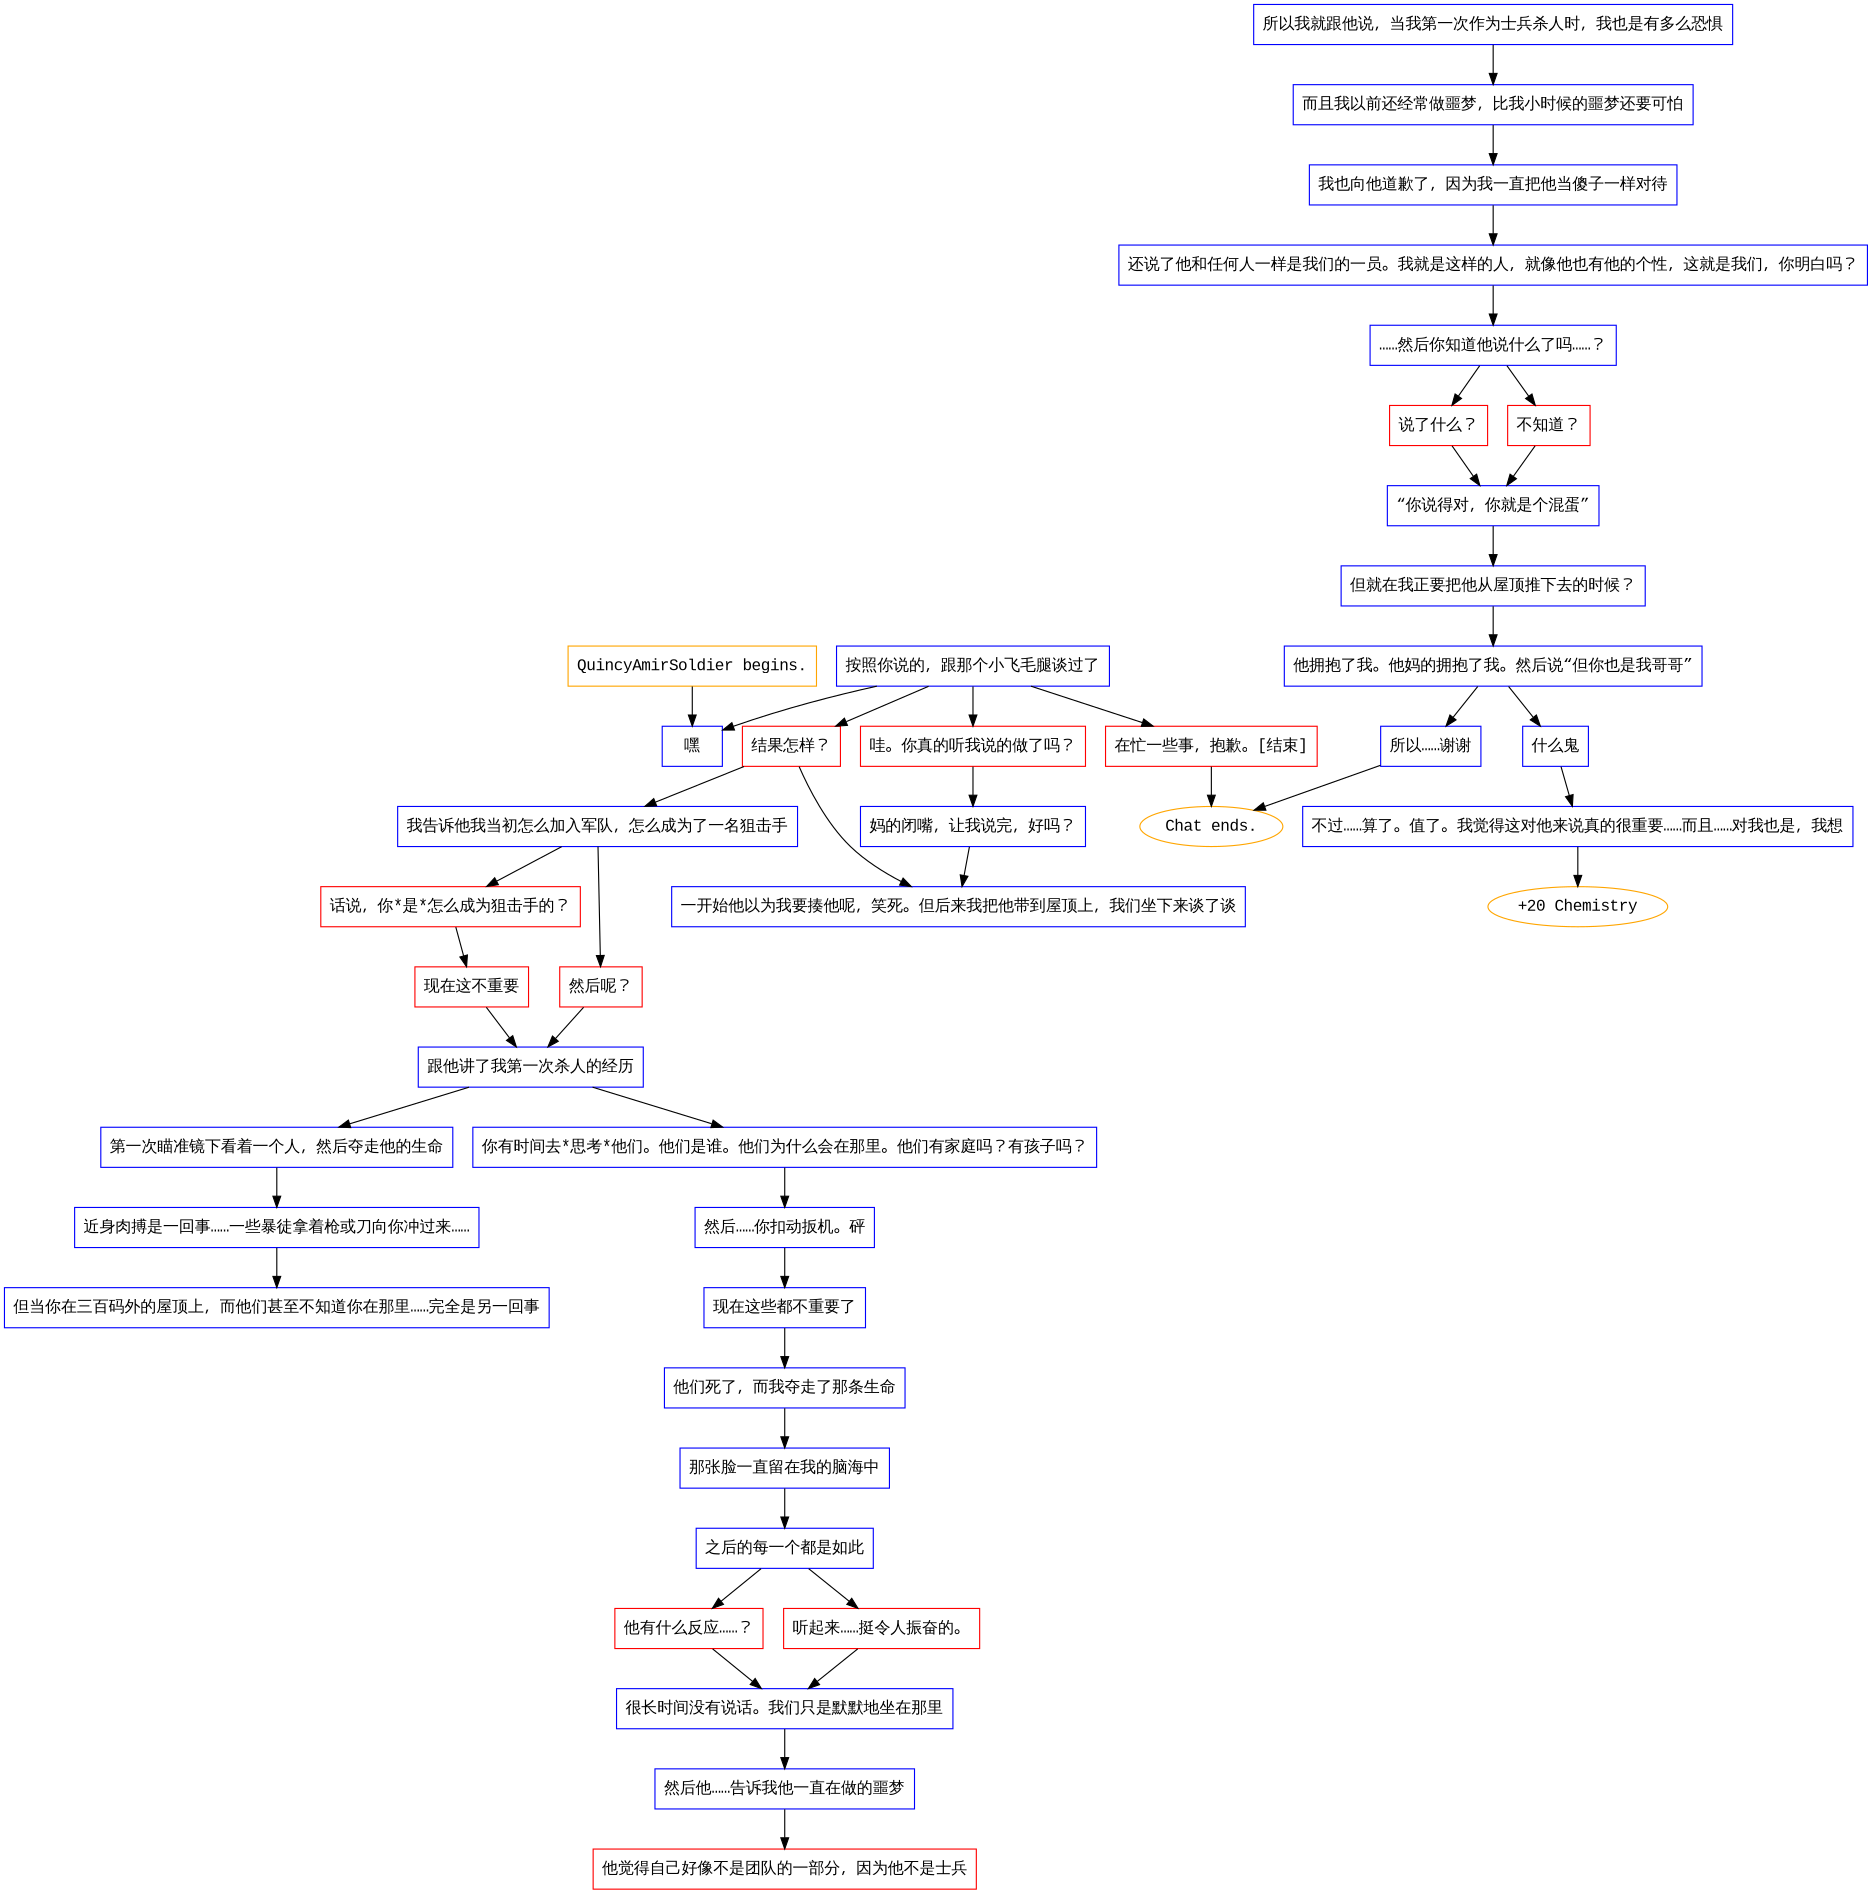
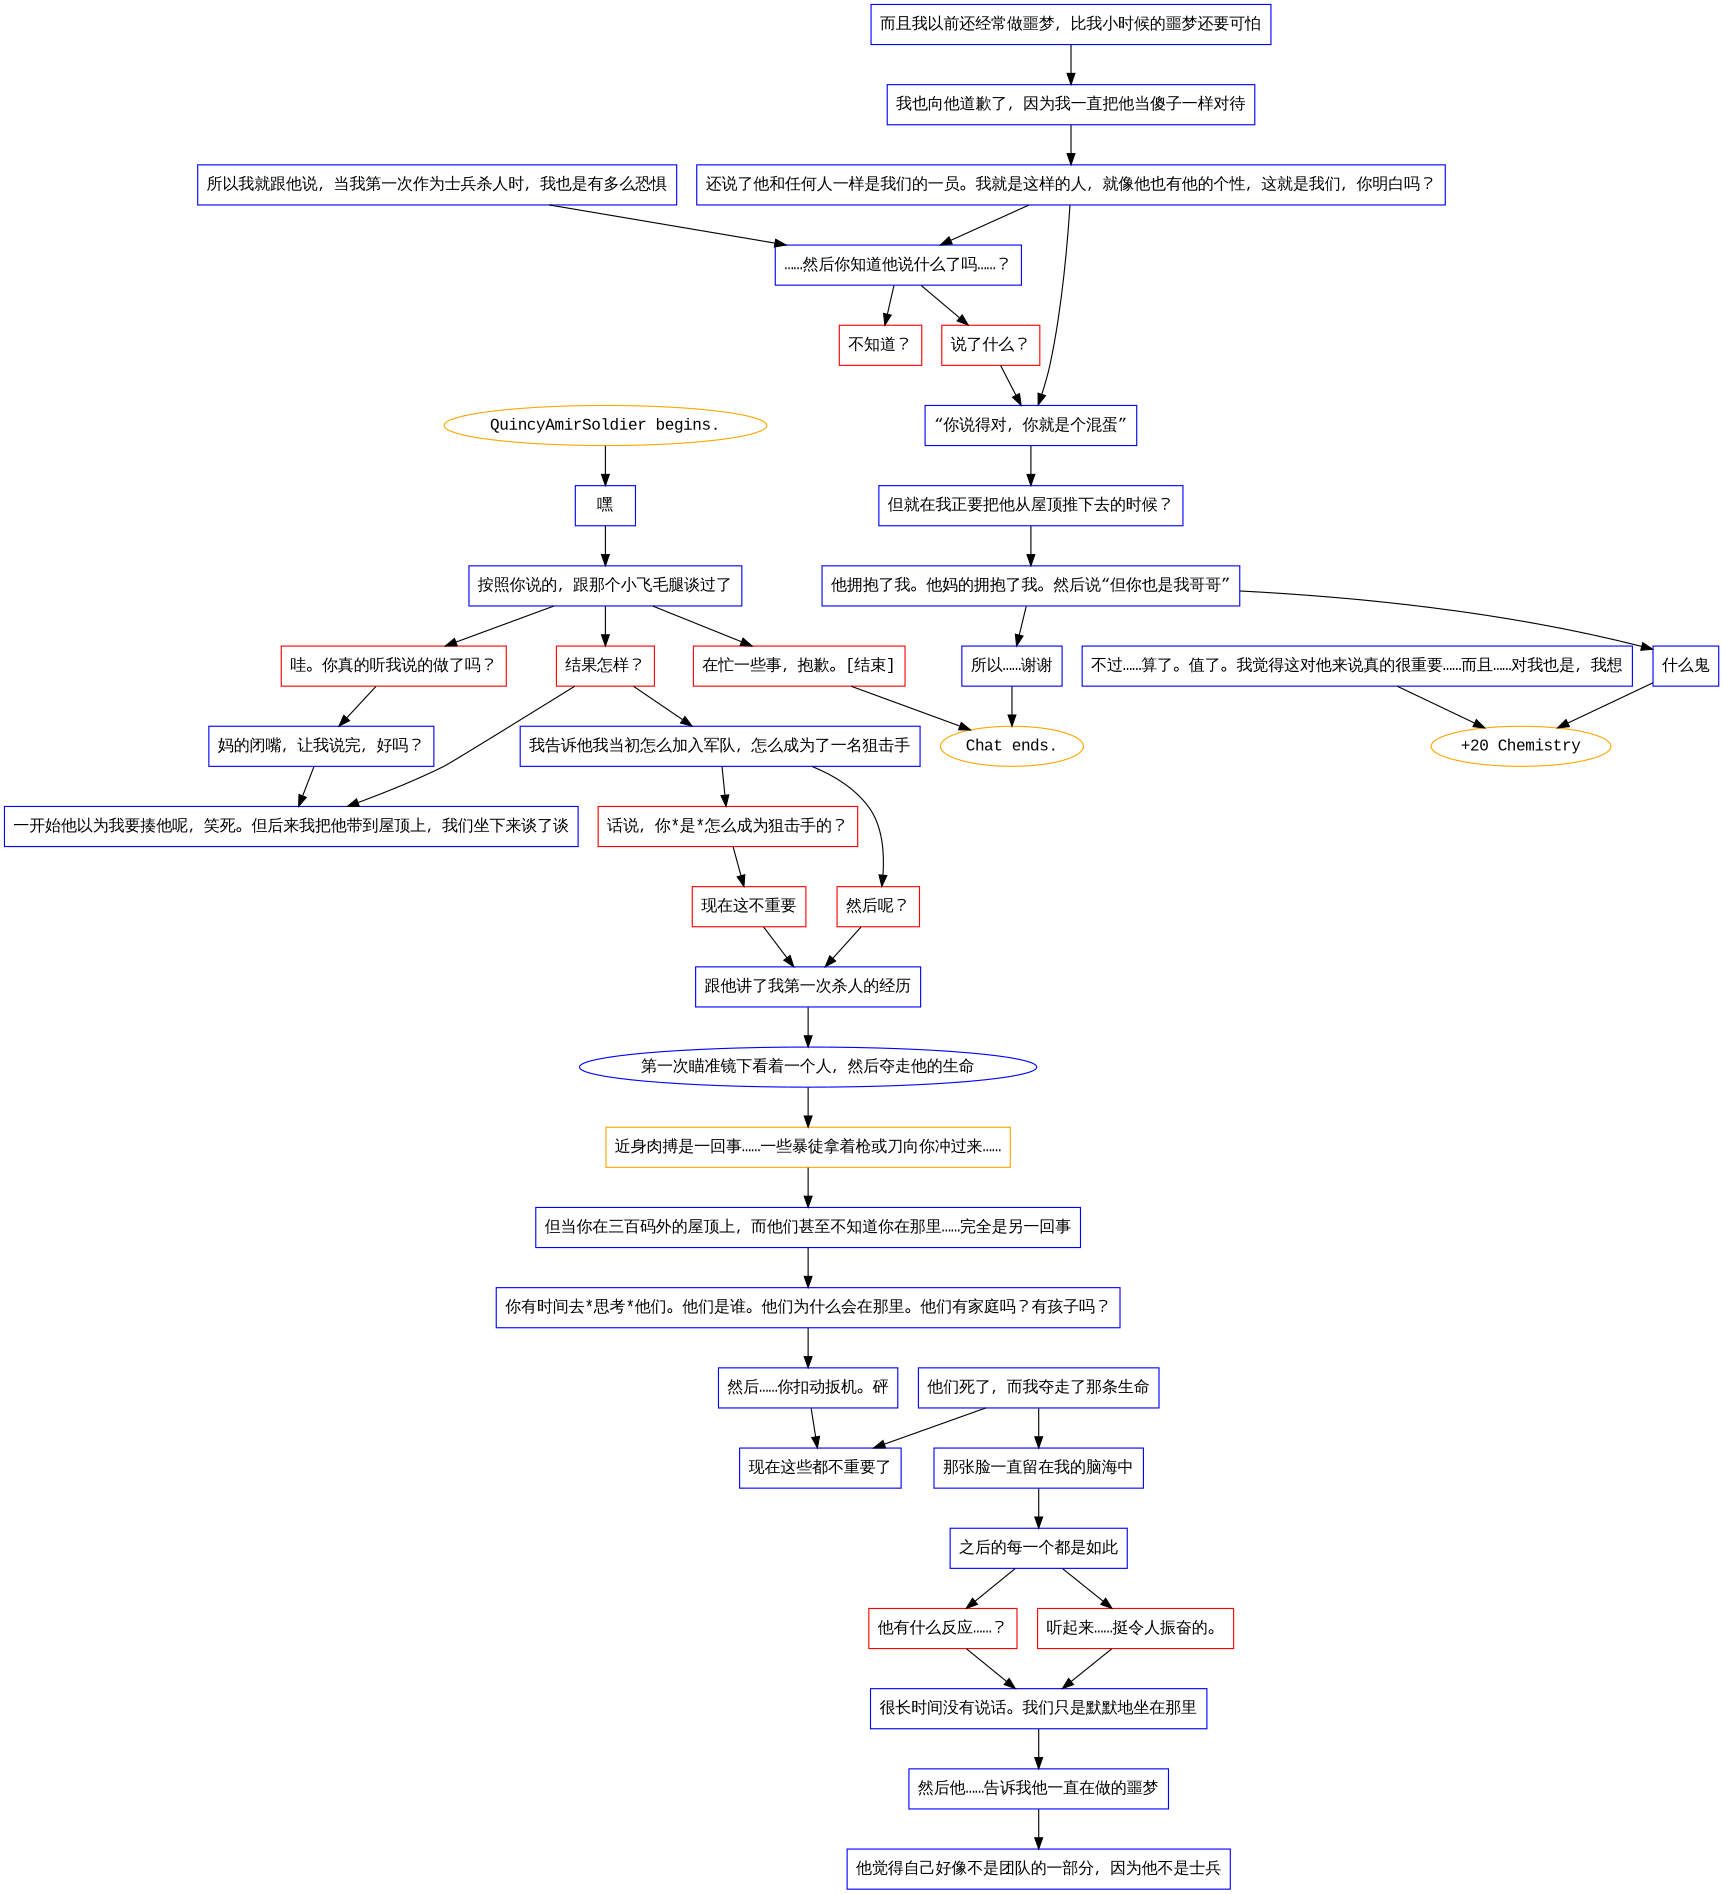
edge "所以我就跟他说，当我第一次作为士兵杀人时，我也是有多么恐惧" -> "而且我以前还经常做噩梦，比我小时候的噩梦还要可怕": now "所以我就跟他说，当我第一次作为士兵杀人时，我也是有多么恐惧" -> "……然后你知道他说什么了吗……？"
edge "不知道？" -> "“你说得对，你就是个混蛋”": now "还说了他和任何人一样是我们的一员。我就是这样的人，就像他也有他的个性，这就是我们，你明白吗？" -> "“你说得对，你就是个混蛋”"
node "QuincyAmirSoldier begins.": shape box -> ellipse
edge "按照你说的，跟那个小飞毛腿谈过了" -> "嘿": reversed
edge "什么鬼" -> "不过……算了。值了。我觉得这对他来说真的很重要……而且……对我也是，我想": now "什么鬼" -> "+20 Chemistry"
edge "跟他讲了我第一次杀人的经历" -> "你有时间去*思考*他们。他们是谁。他们为什么会在那里。他们有家庭吗？有孩子吗？": now "但当你在三百码外的屋顶上，而他们甚至不知道你在那里……完全是另一回事" -> "你有时间去*思考*他们。他们是谁。他们为什么会在那里。他们有家庭吗？有孩子吗？"
node "第一次瞄准镜下看着一个人，然后夺走他的生命": shape box -> ellipse
node "近身肉搏是一回事……一些暴徒拿着枪或刀向你冲过来……": color blue -> orange
edge "现在这些都不重要了" -> "他们死了，而我夺走了那条生命": reversed
node "他觉得自己好像不是团队的一部分，因为他不是士兵": color red -> blue
